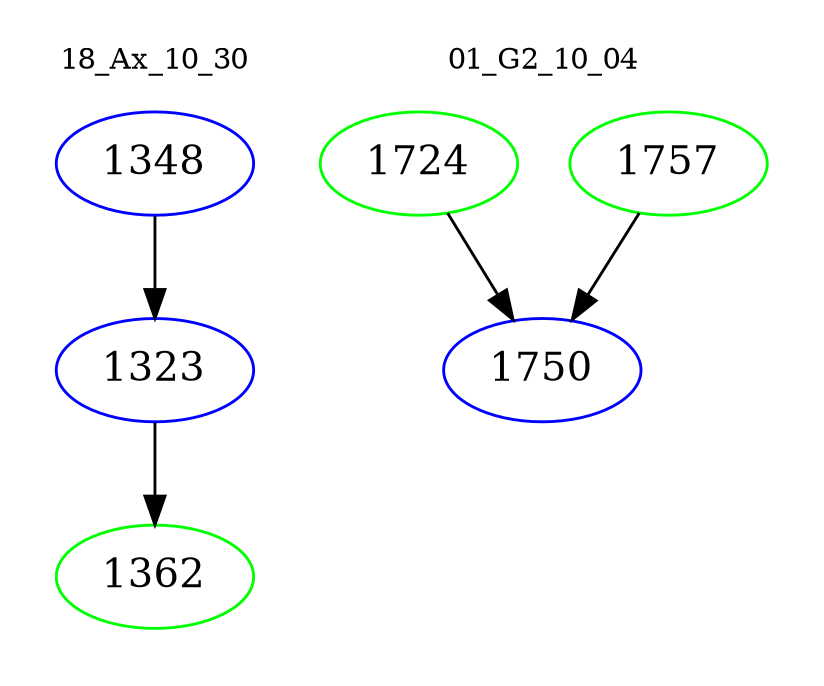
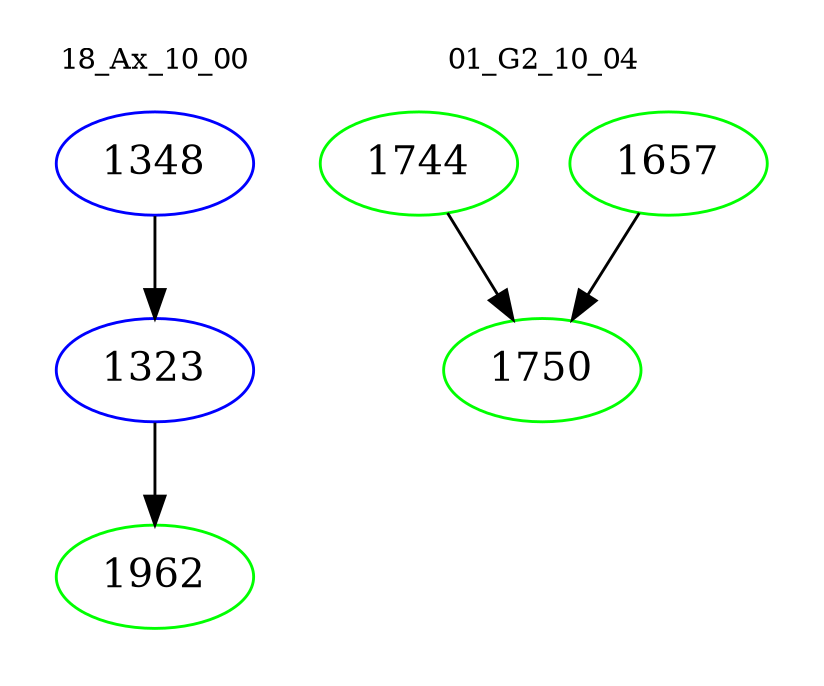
cluster "18_Ax_10_30": label "18_Ax_10_30" -> "18_Ax_10_00"
node "1724": label "1724" -> "1744"
node "1757": label "1757" -> "1657"
node "1750": color blue -> green
node "1362": label "1362" -> "1962"
